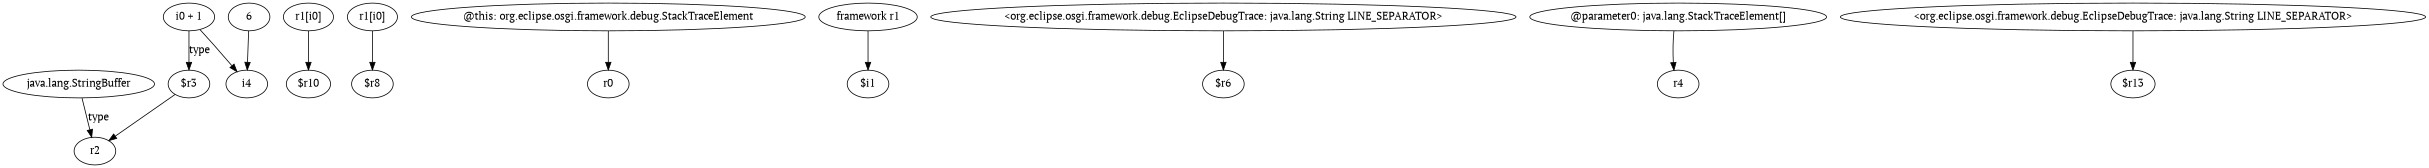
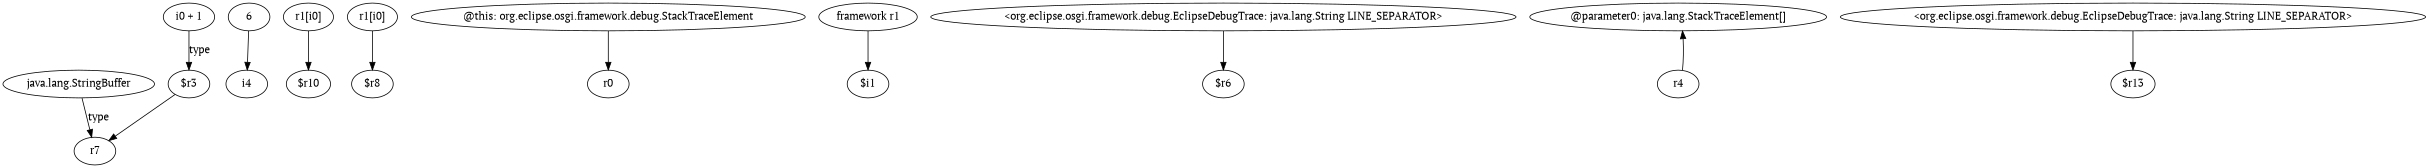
edge "@parameter0: java.lang.StackTraceElement[]" -> "r4": reversed
edge "i0 + 1" -> "i4": removed
node "r2": label "r2" -> "r7"
